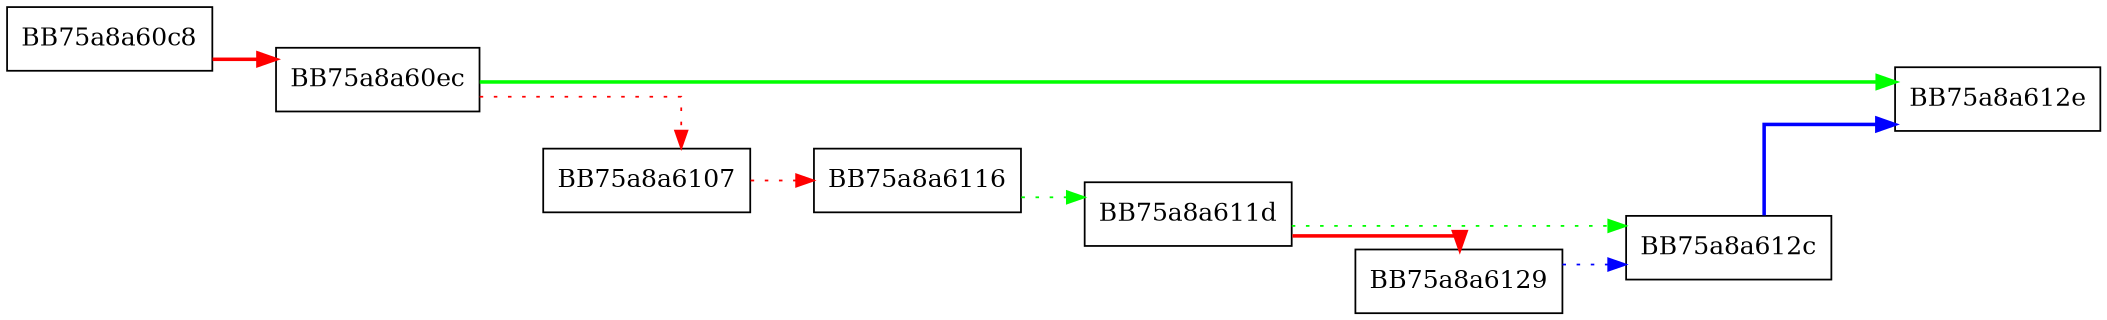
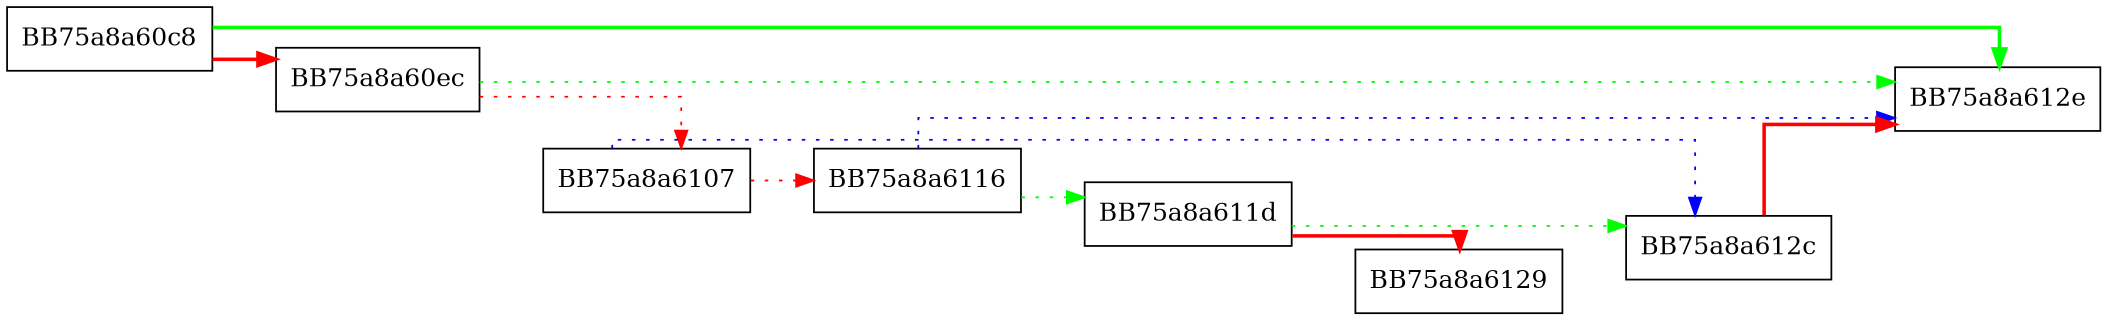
edge "BB75a8a60c8" -> "BB75a8a612e": added
edge "BB75a8a60ec" -> "BB75a8a612e": style bold -> dotted
edge "BB75a8a6116" -> "BB75a8a612e": added
edge "BB75a8a612c" -> "BB75a8a612e": color blue -> red
edge "BB75a8a6129" -> "BB75a8a612c": now "BB75a8a6107" -> "BB75a8a612c"
